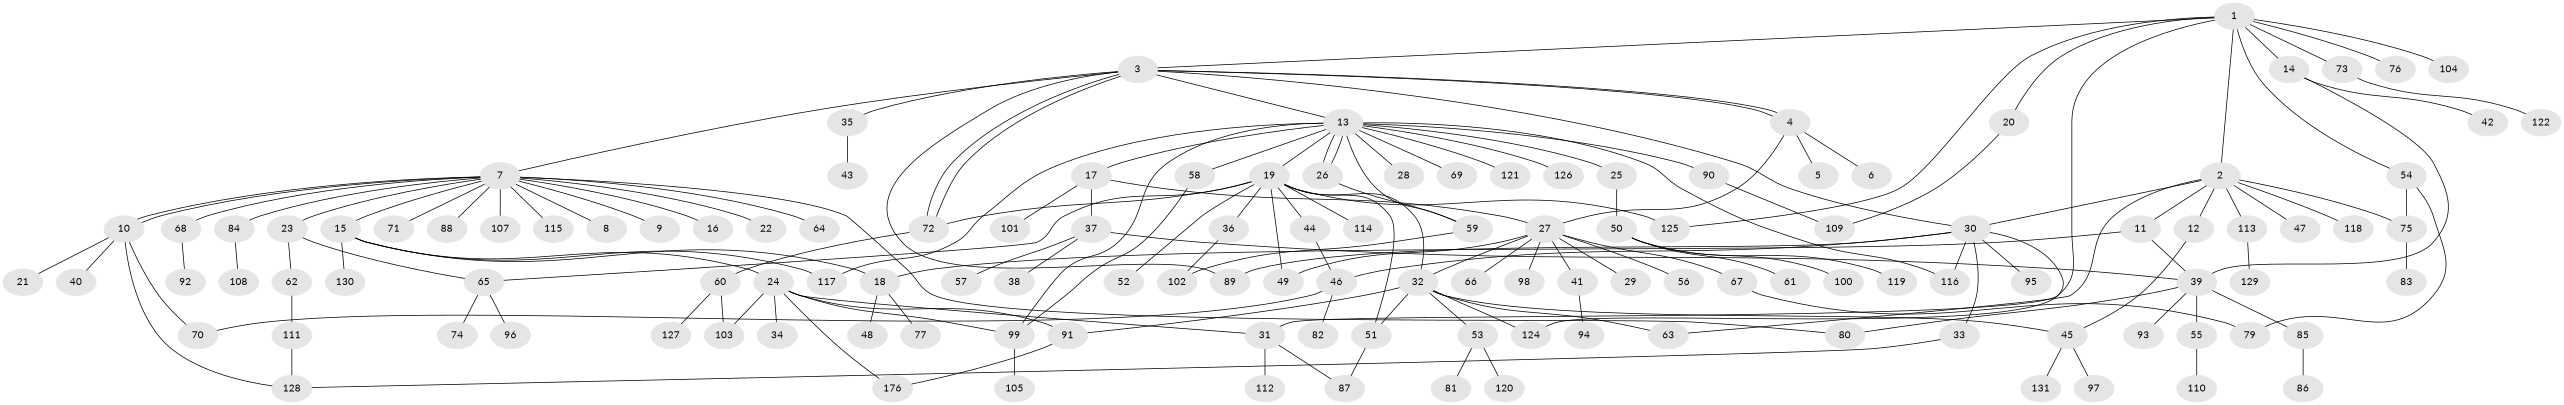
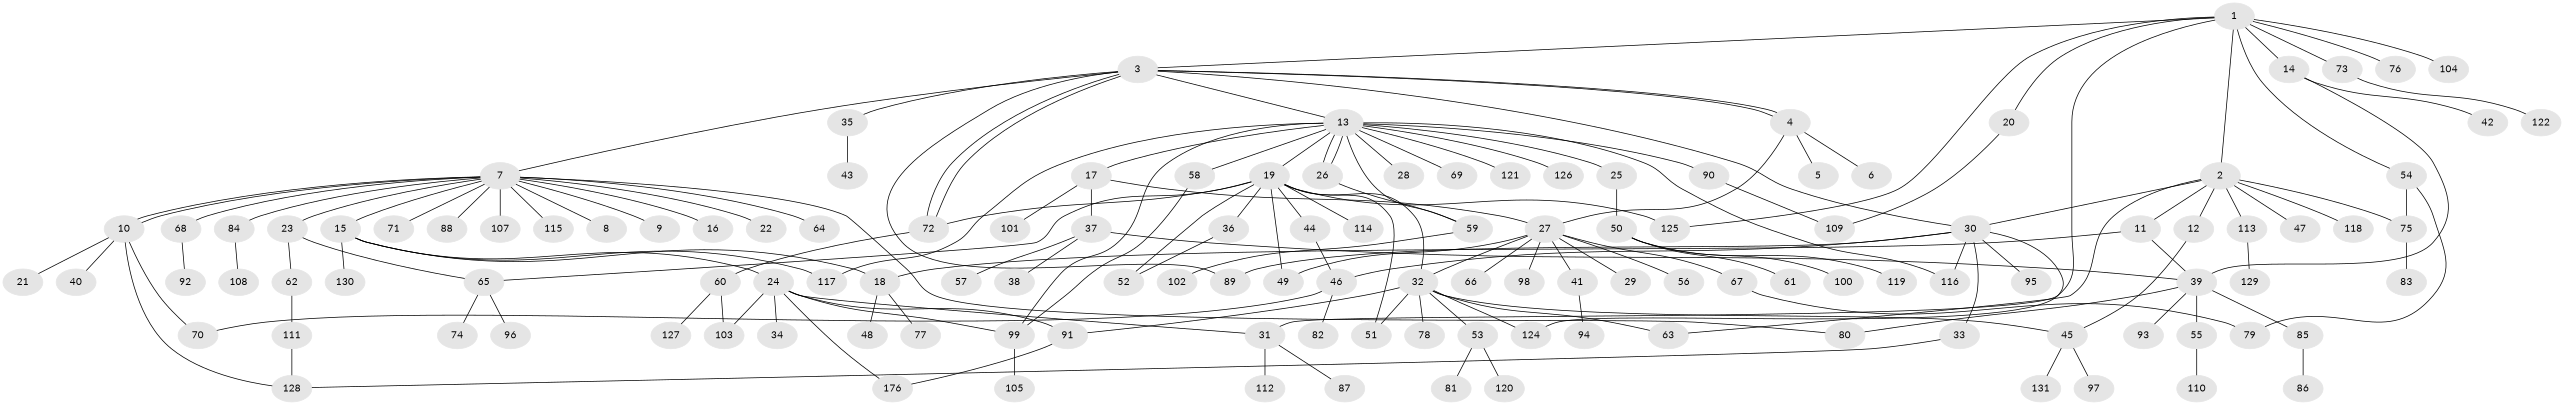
edge "36" -- "102": now "36" -- "52"
node "78": added
edge "51" -- "87": removed
